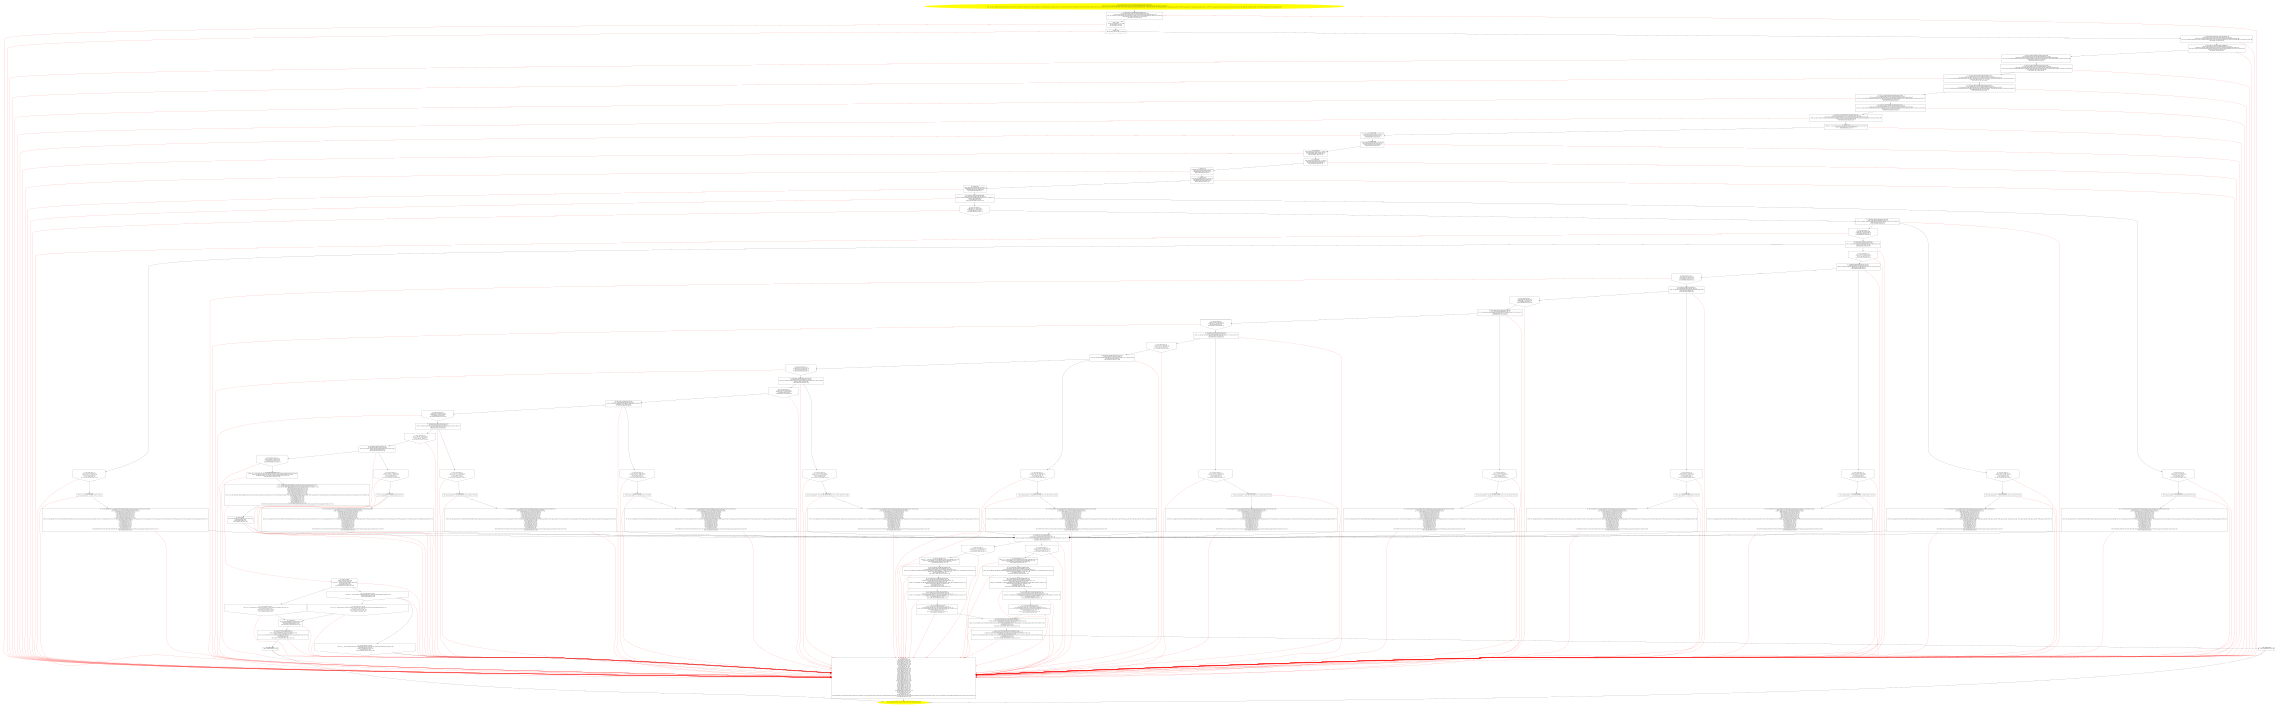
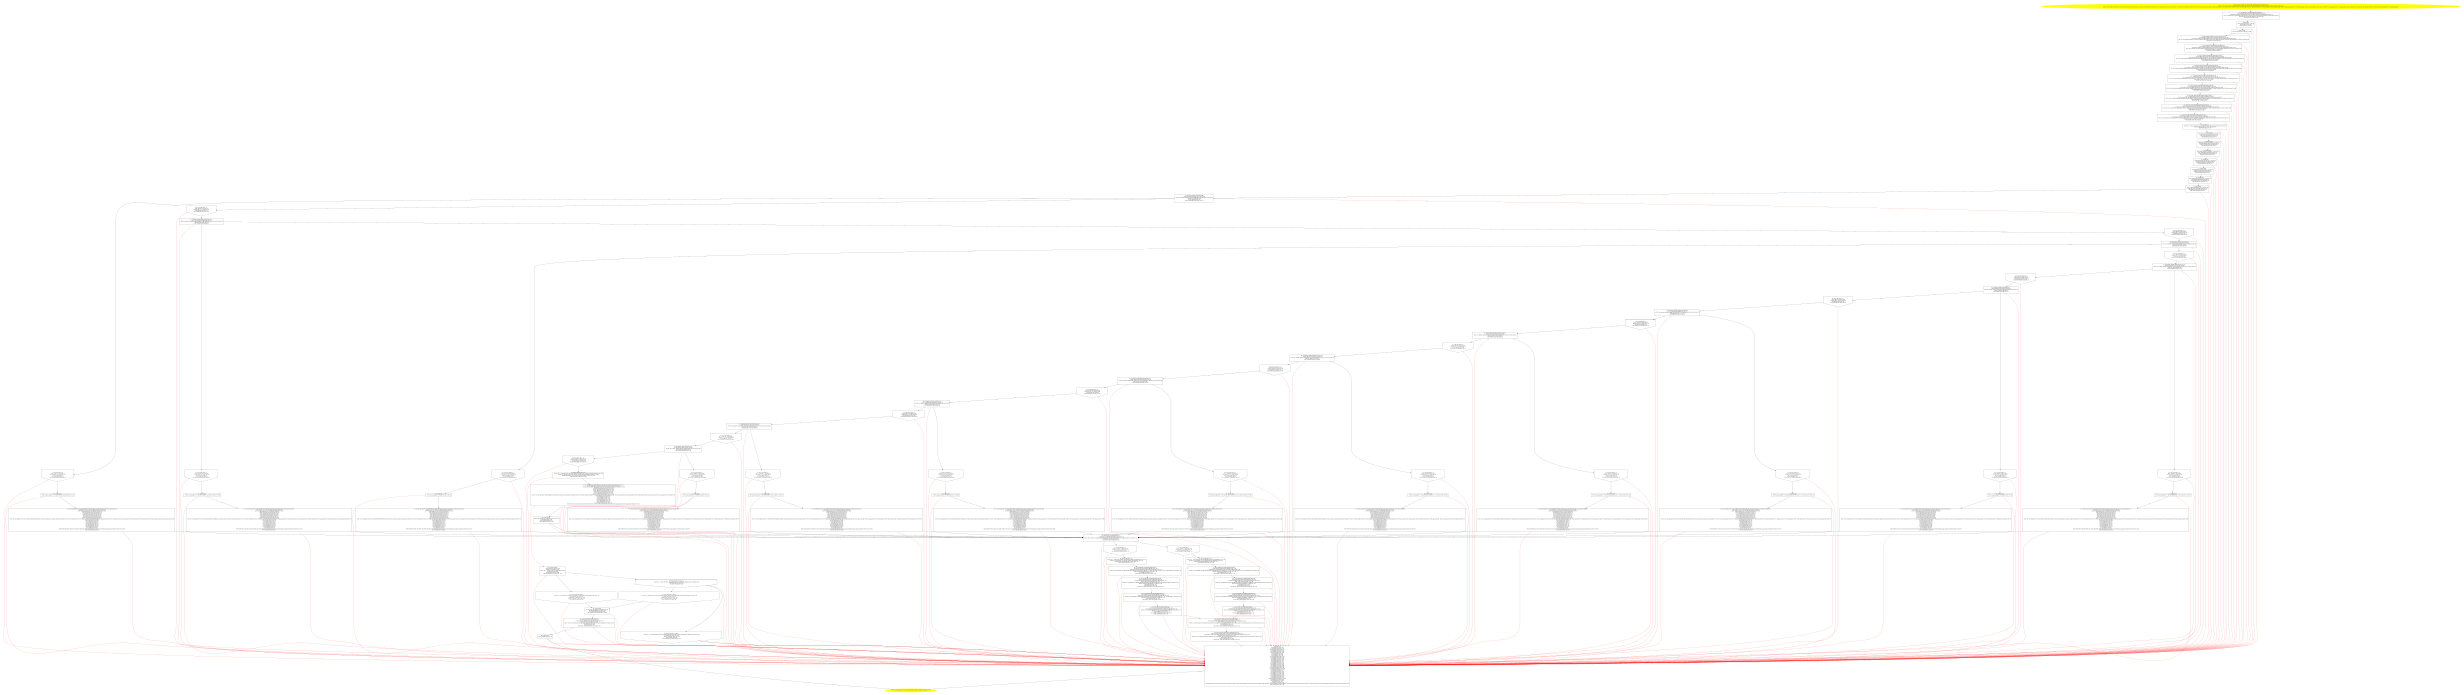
node "105:  method_body APPLY_ABSTRACTION; [line 124]": removed
